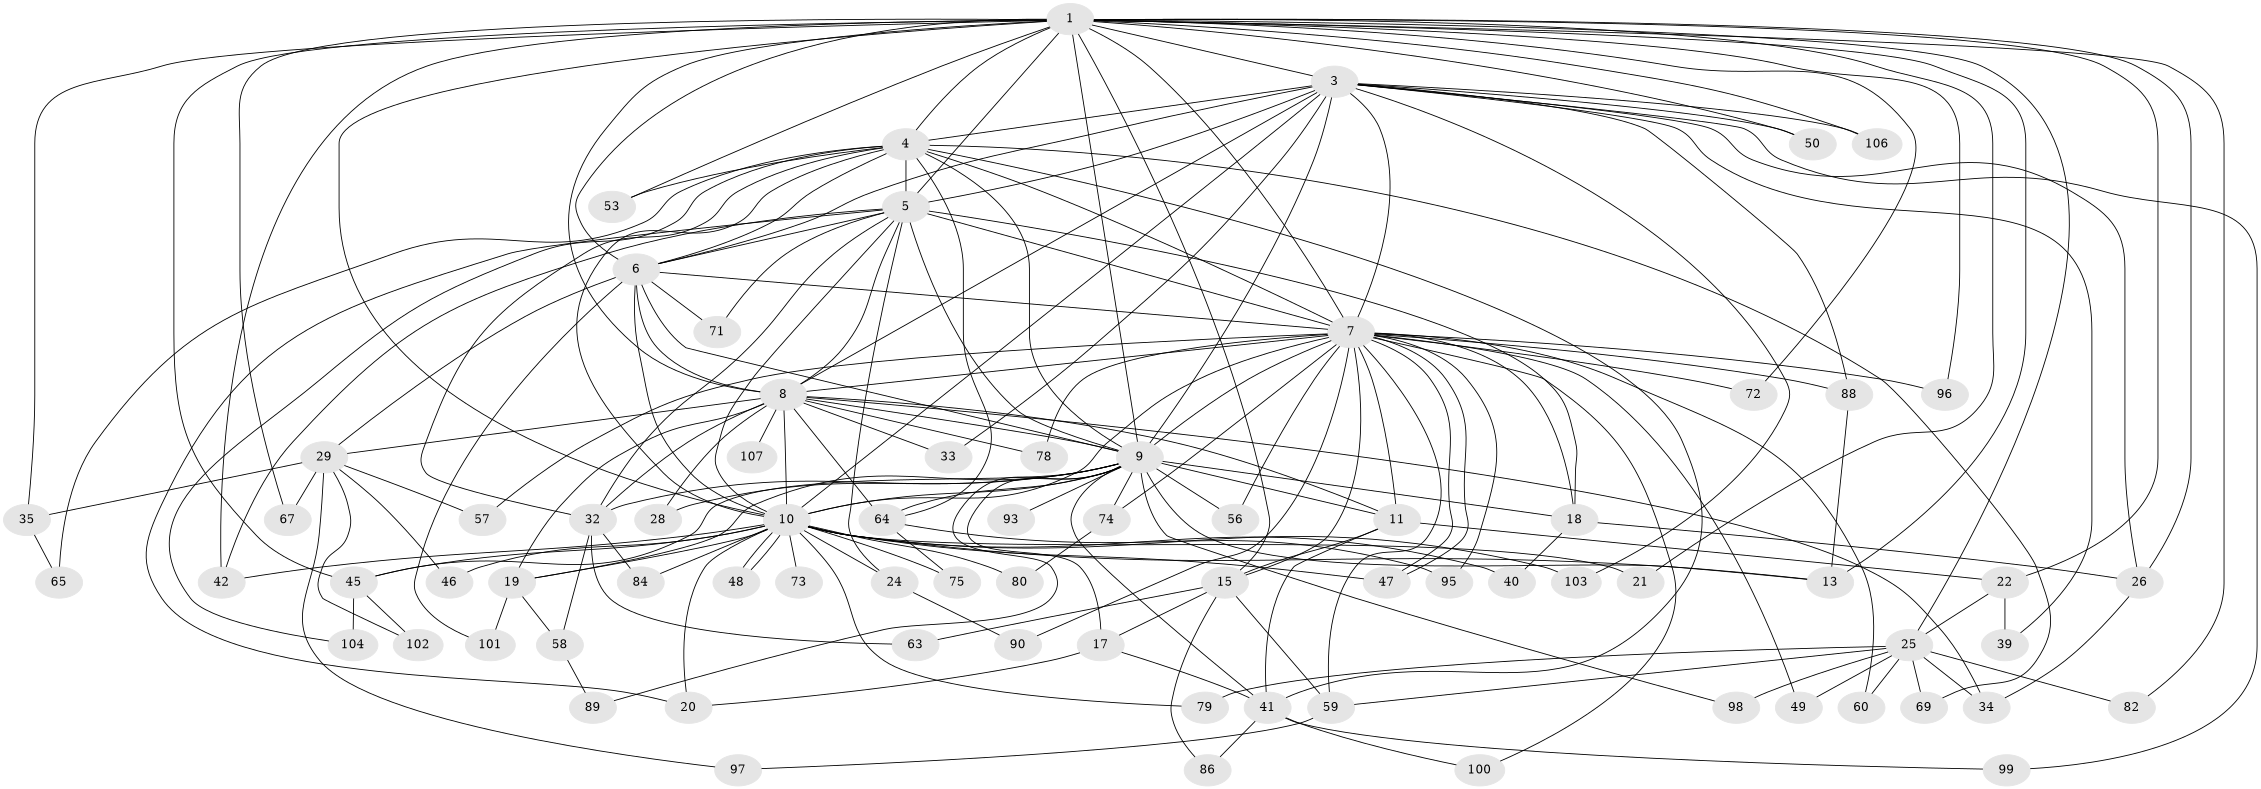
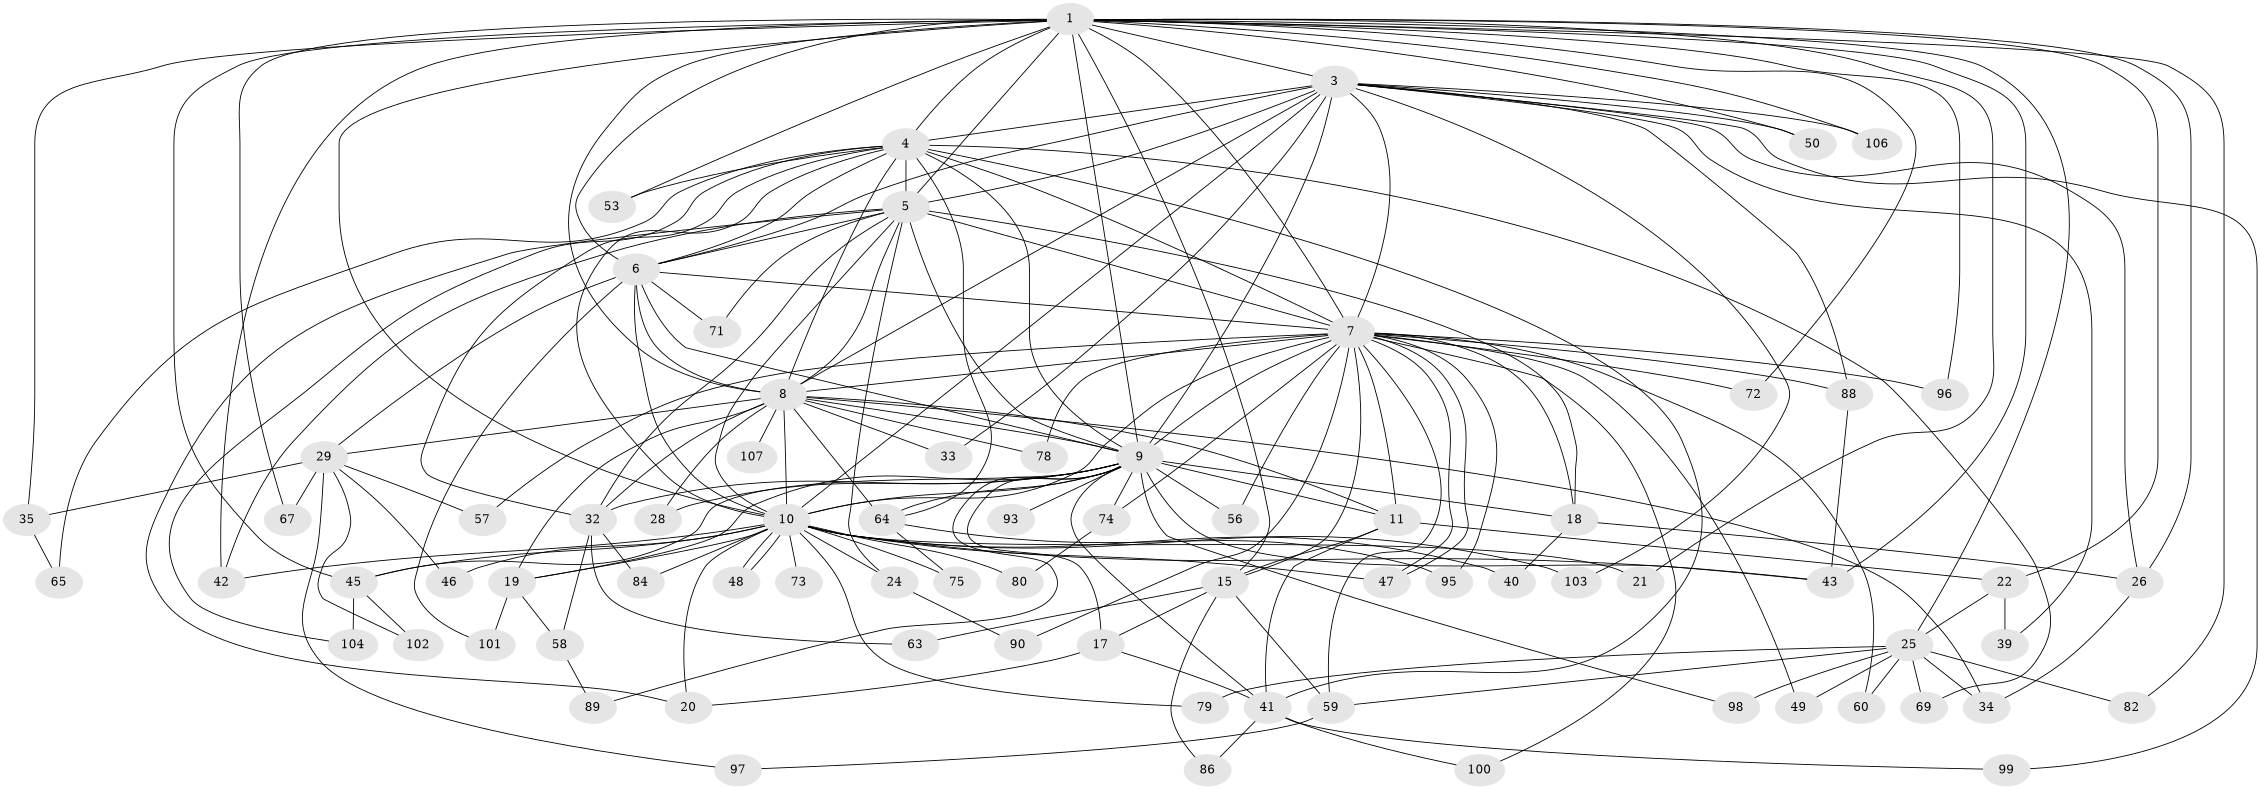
edge "4" -- "8": added
node "13": label "13" -> "43"
